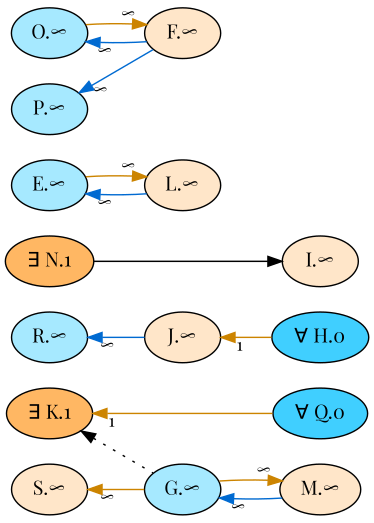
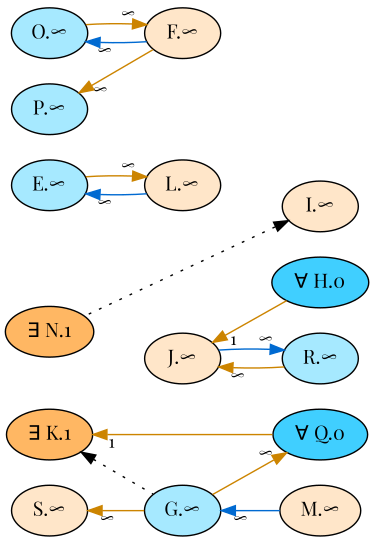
edge "F.∞" -> "P.∞": color #006ad1 -> #cc8400
edge "∃ N.1" -> "I.∞": style solid -> dotted
edge "R.∞" -> "J.∞": added
edge "G.∞" -> "M.∞": now "G.∞" -> "∀ Q.0"
